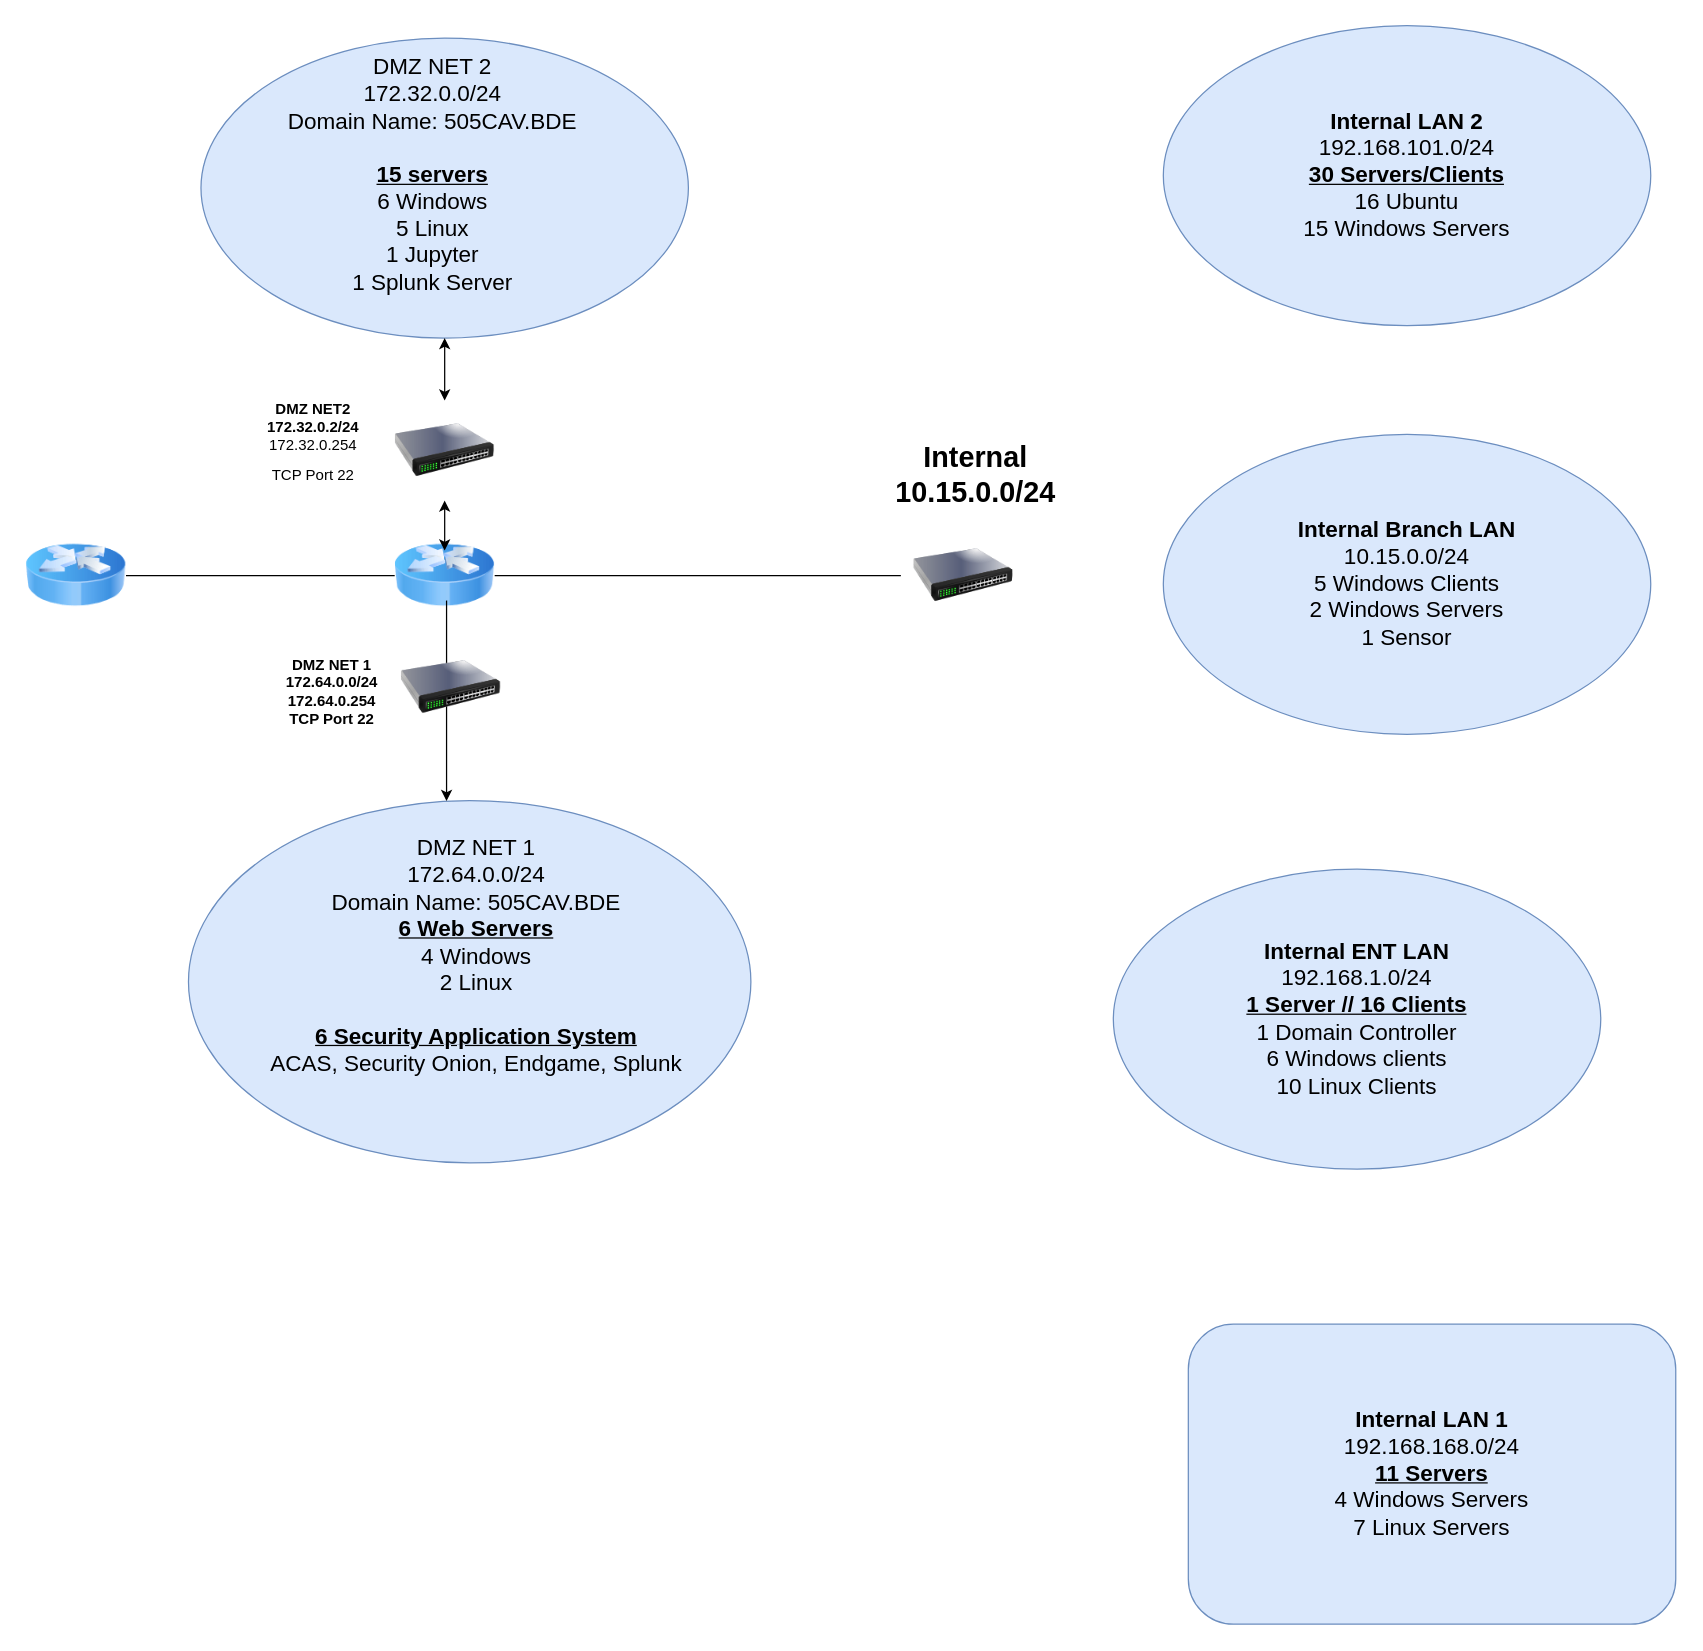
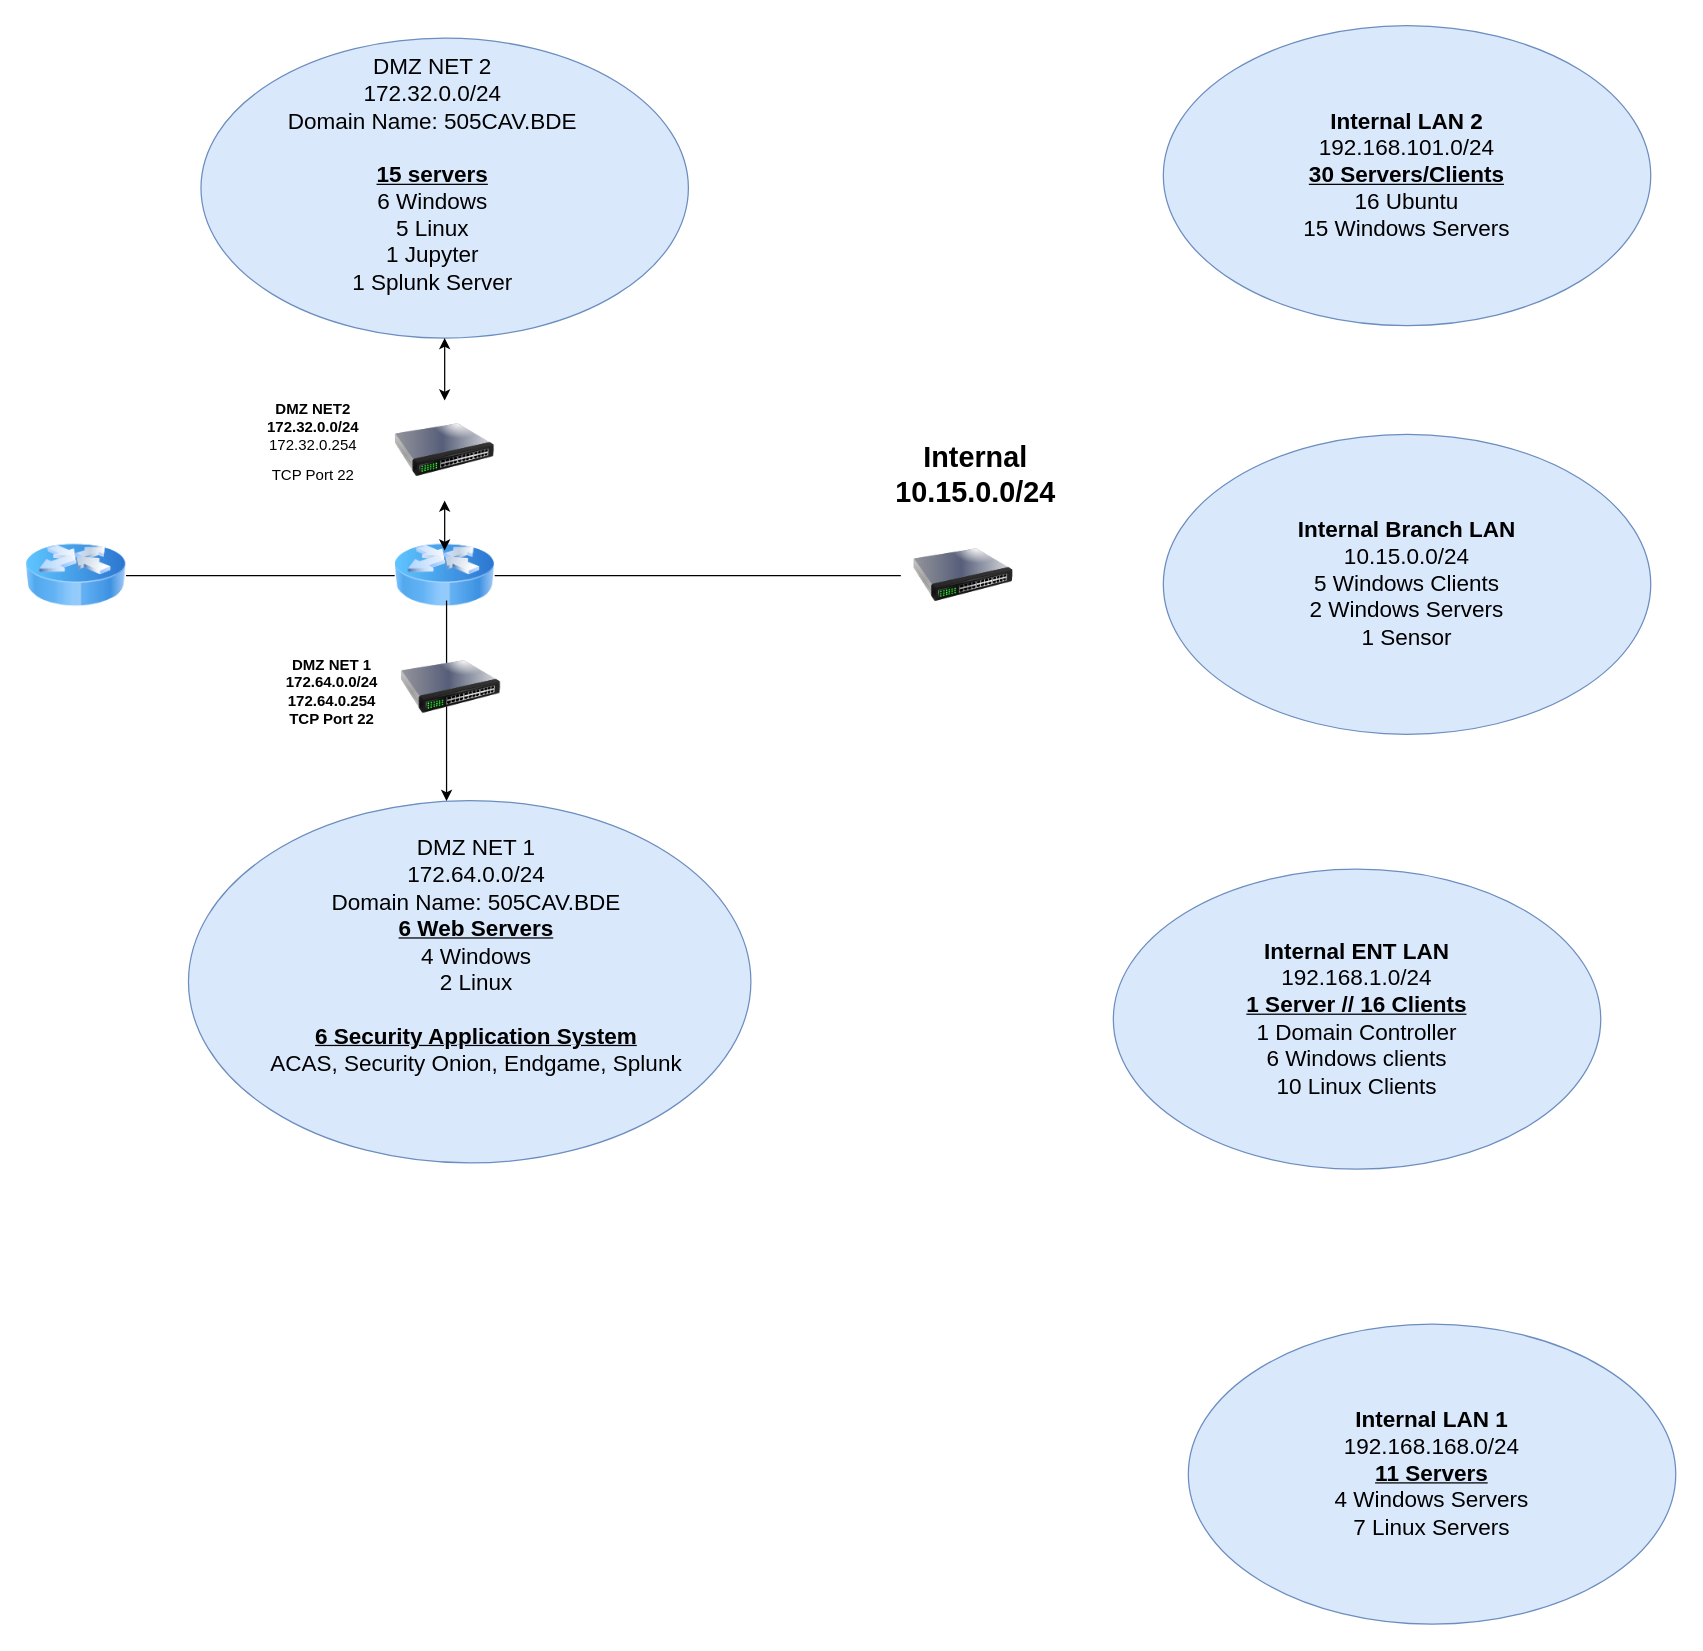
node "DMZ NET2 172.32.0.2/24 172.32.0.254TCP Port 22": label "DMZ NET2 172.32.0.2/24 172.32.0.254TCP Port 22" -> "DMZ NET2 172.32.0.0/24 172.32.0.254TCP Port 22"
node "Internal LAN 1 192.168.168.0/24 11 Servers 4 Windows Servers 7 Linux Servers": shape rounded rectangle -> ellipse
